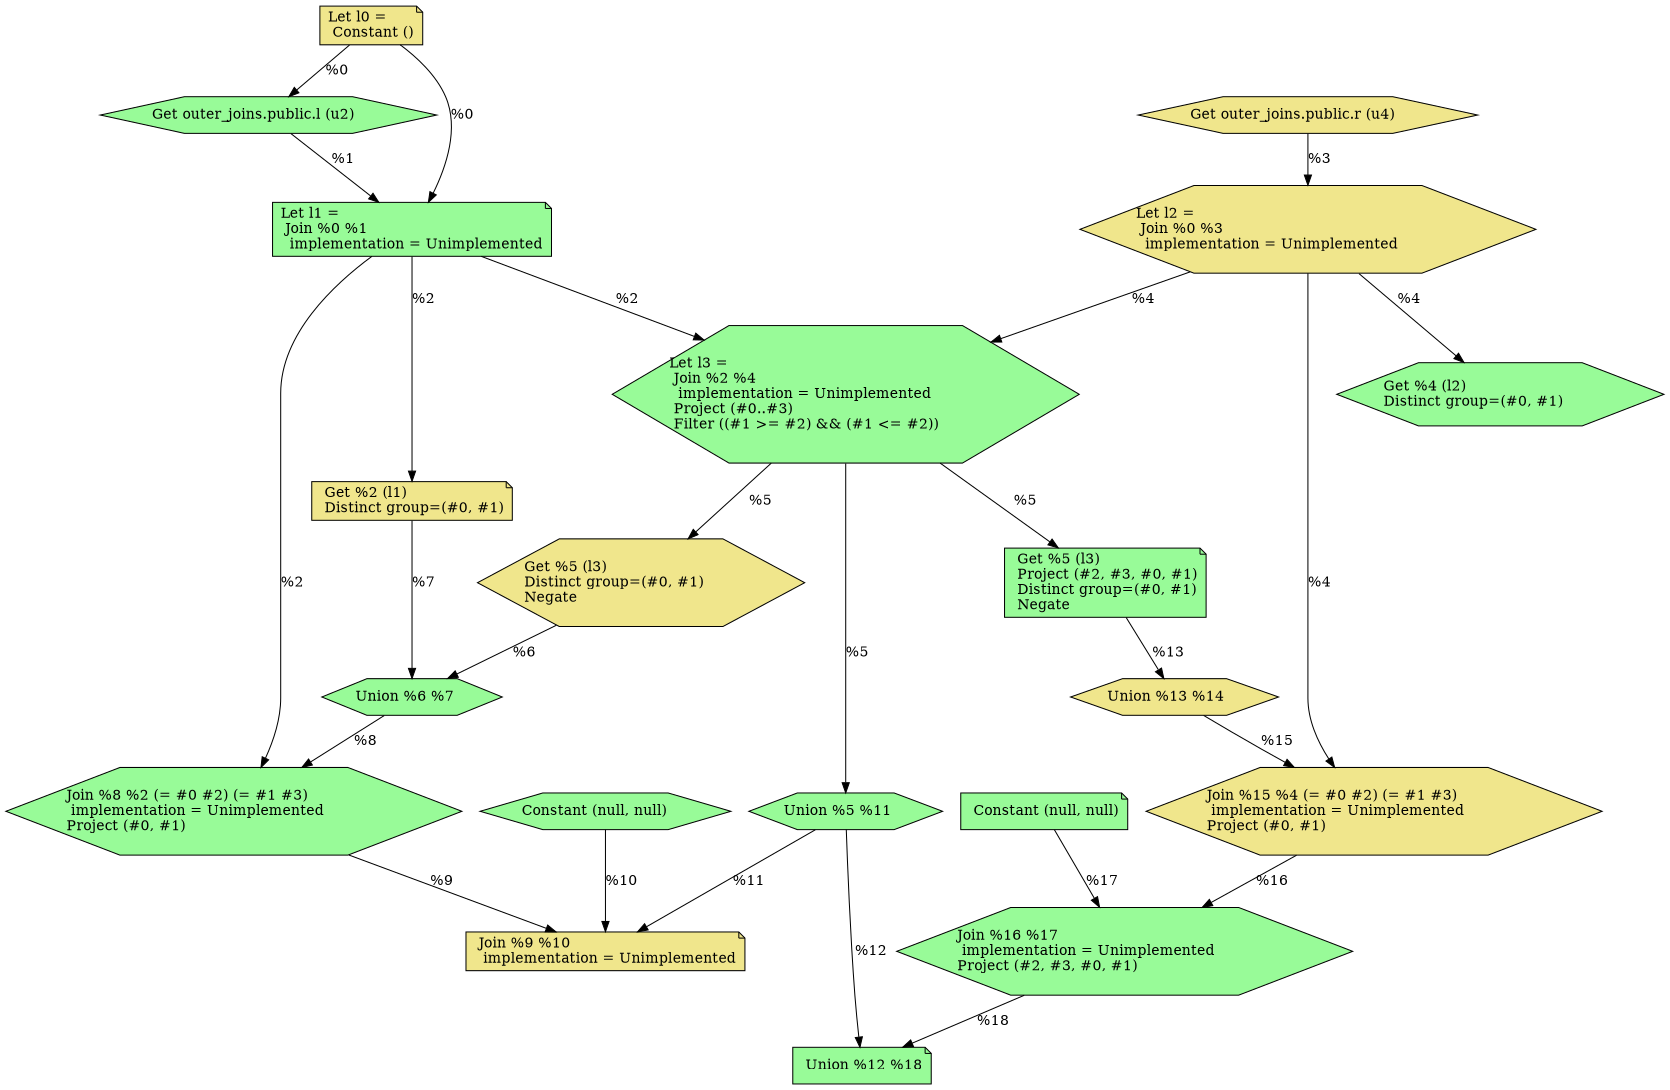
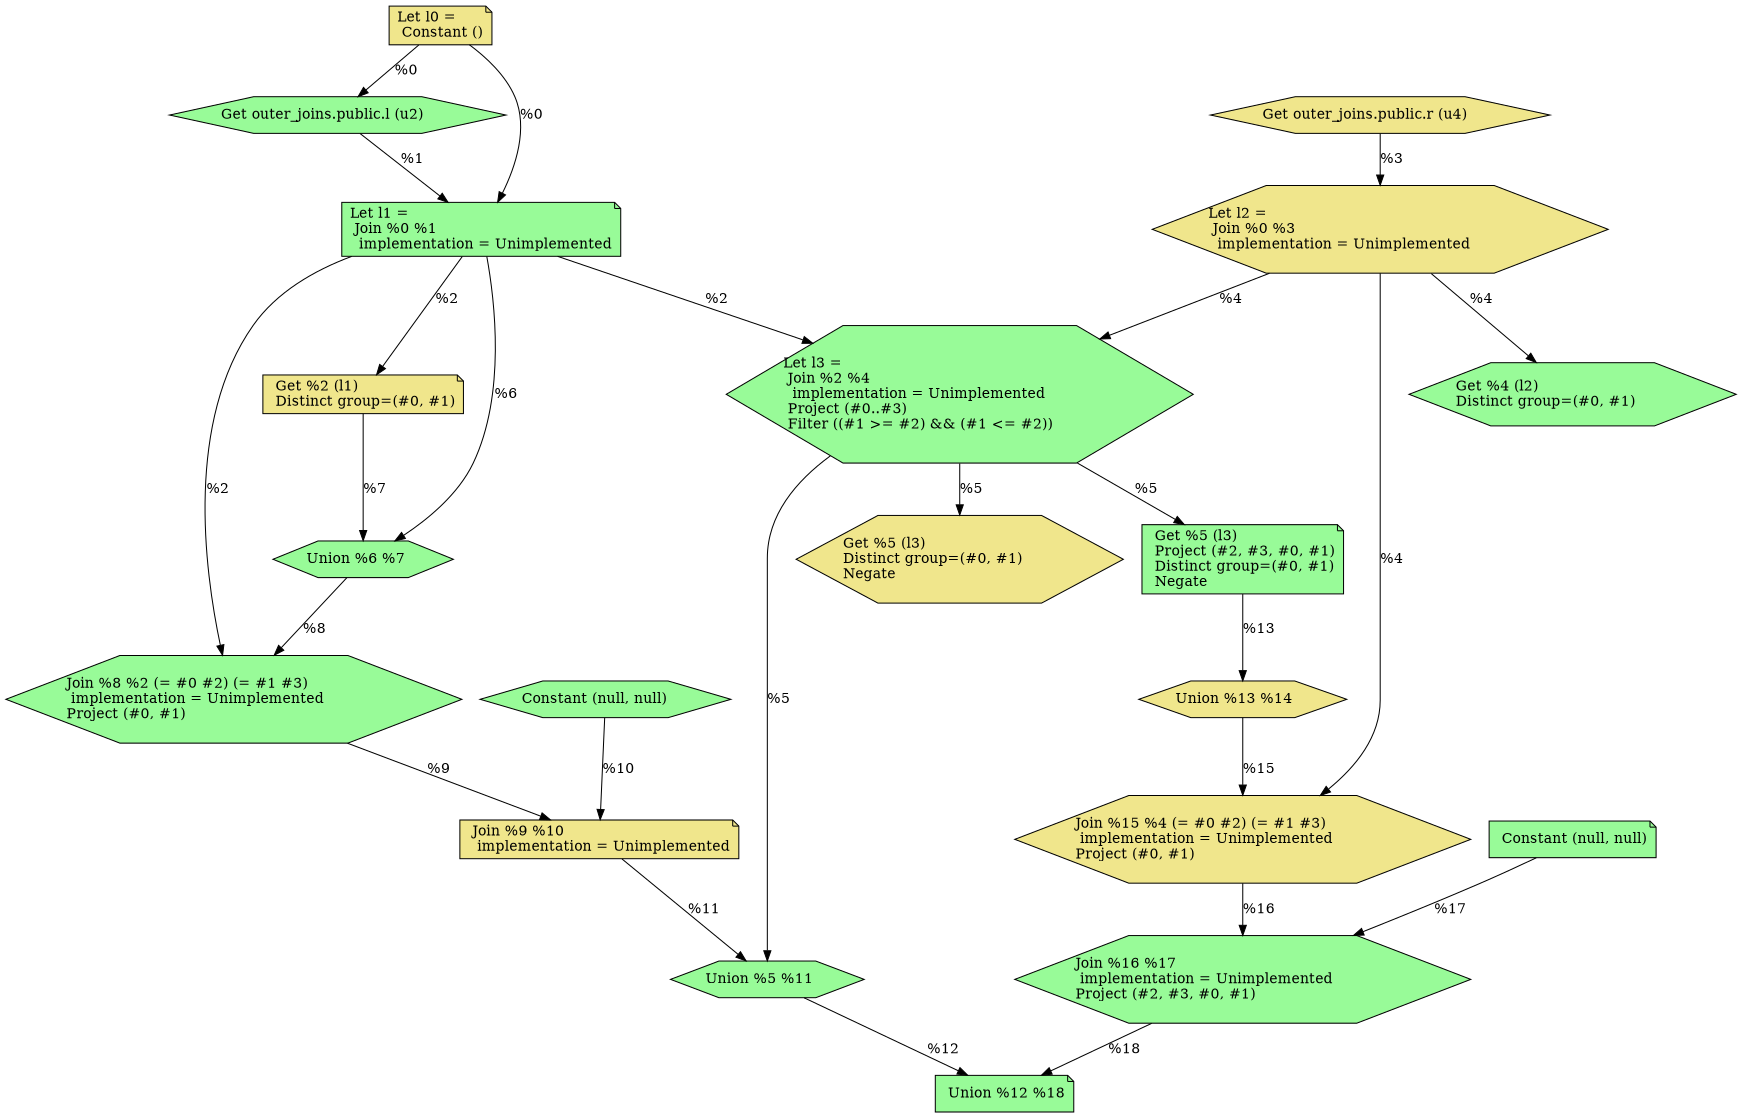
edge "Get %5 (l3) Distinct group=(#0, #1) Negate" -> "Union %6 %7": now "Let l1 = Join %0 %1 implementation = Unimplemented" -> "Union %6 %7"
edge "Union %5 %11" -> "Join %9 %10 implementation = Unimplemented": reversed
